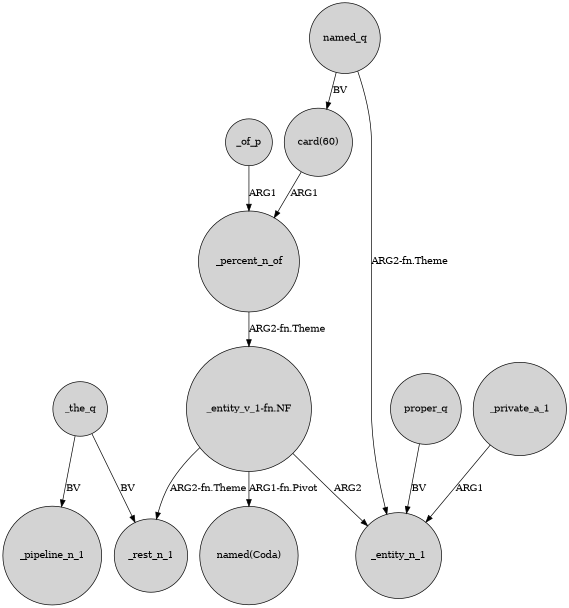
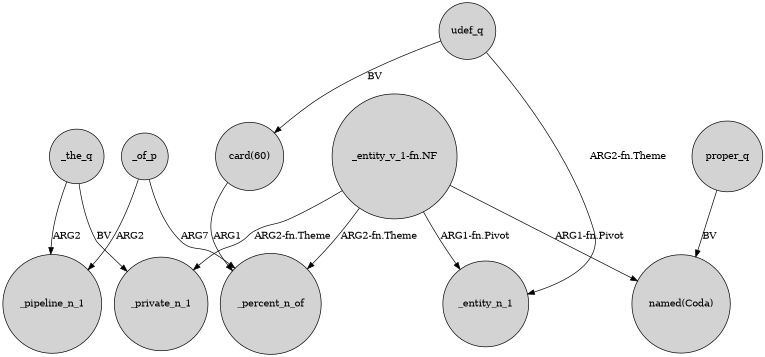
node "named_q": label "named_q" -> "udef_q"
edge "_of_p" -> "_percent_n_of": label "ARG1" -> "ARG7"
edge "_of_p" -> "_pipeline_n_1": added, label "ARG2"
edge "_percent_n_of" -> "_entity_v_1-fn.NF": reversed
node "_private_a_1": removed
edge "proper_q" -> "_entity_n_1": now "proper_q" -> "named(Coda)"
edge "_the_q" -> "_pipeline_n_1": label "BV" -> "ARG2"
edge "_entity_v_1-fn.NF" -> "_entity_n_1": label "ARG2" -> "ARG1-fn.Pivot"
node "_rest_n_1": label "_rest_n_1" -> "_private_n_1"
